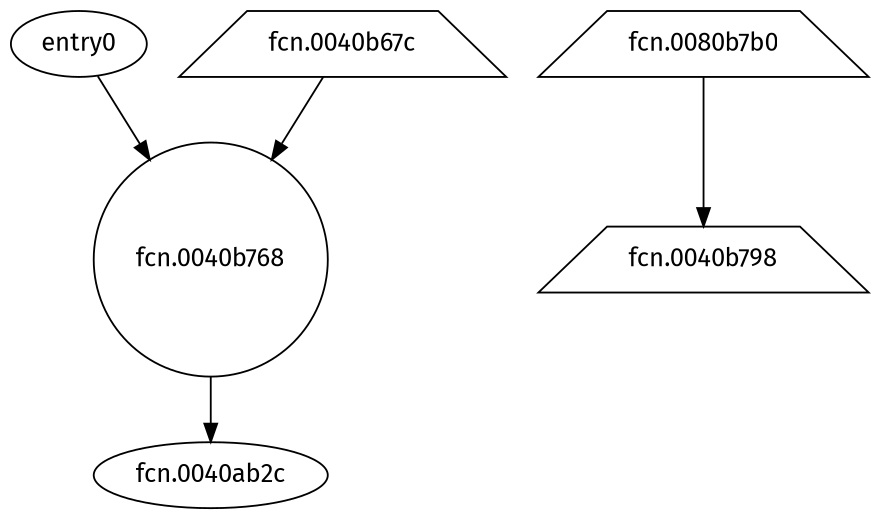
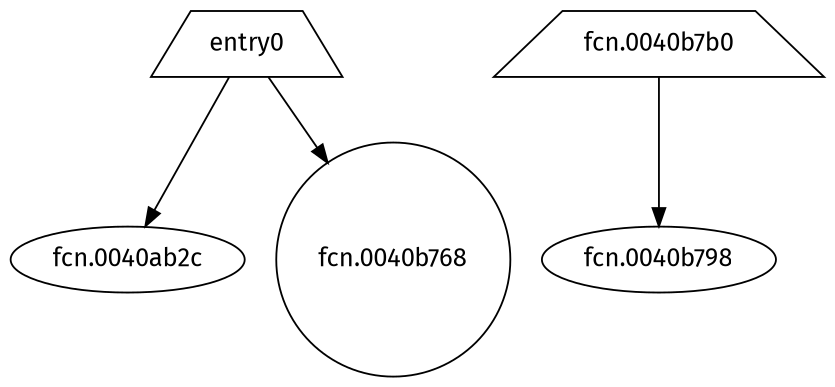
node "entry0": shape ellipse -> trapezium
node "fcn.0040b67c": removed
node "fcn.0080b7b0": label "fcn.0080b7b0" -> "fcn.0040b7b0"
node "fcn.0040b798": shape trapezium -> ellipse
edge "fcn.0040b768" -> "fcn.0040ab2c": now "entry0" -> "fcn.0040ab2c"
